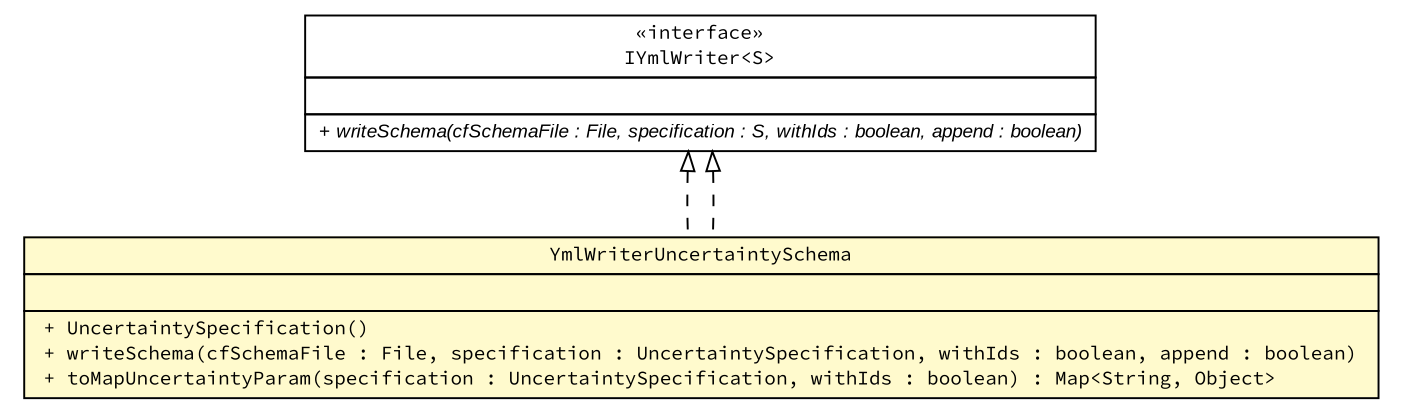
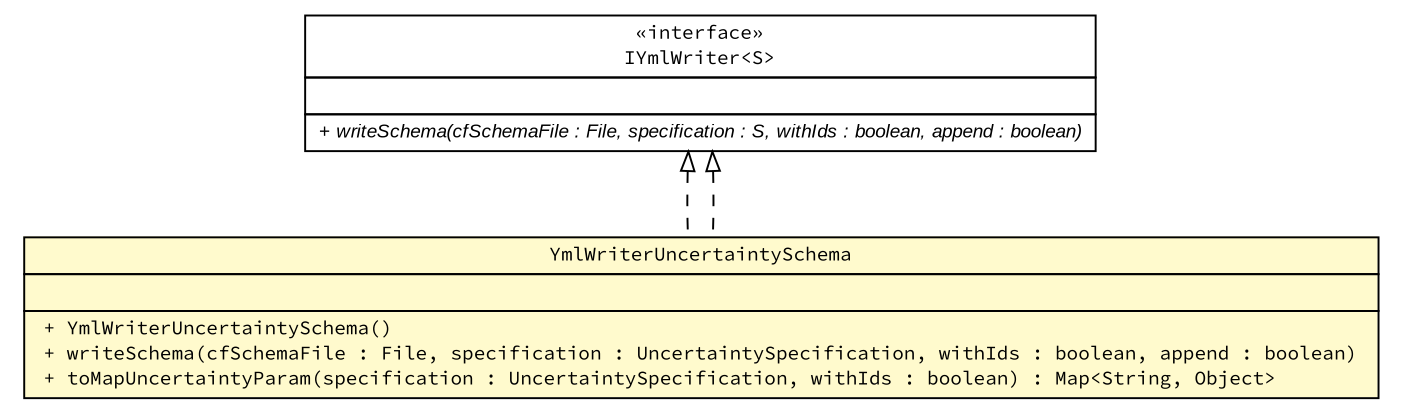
node "YmlWriterUncertaintySchema": text "+ UncertaintySpecification()" -> "+ YmlWriterUncertaintySchema()"
